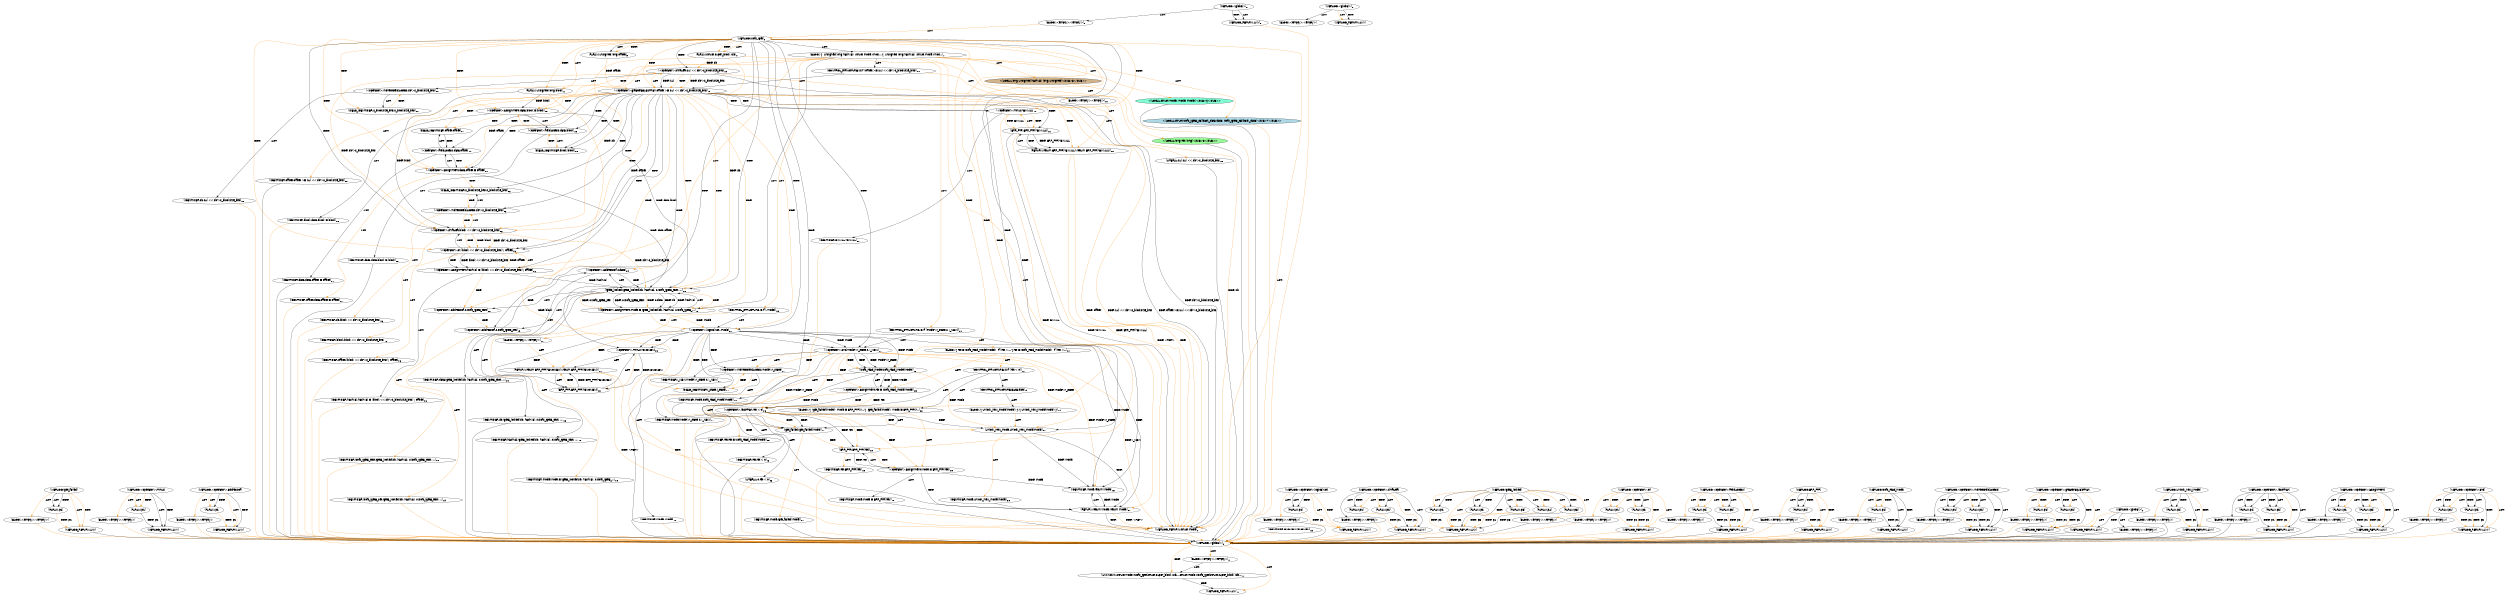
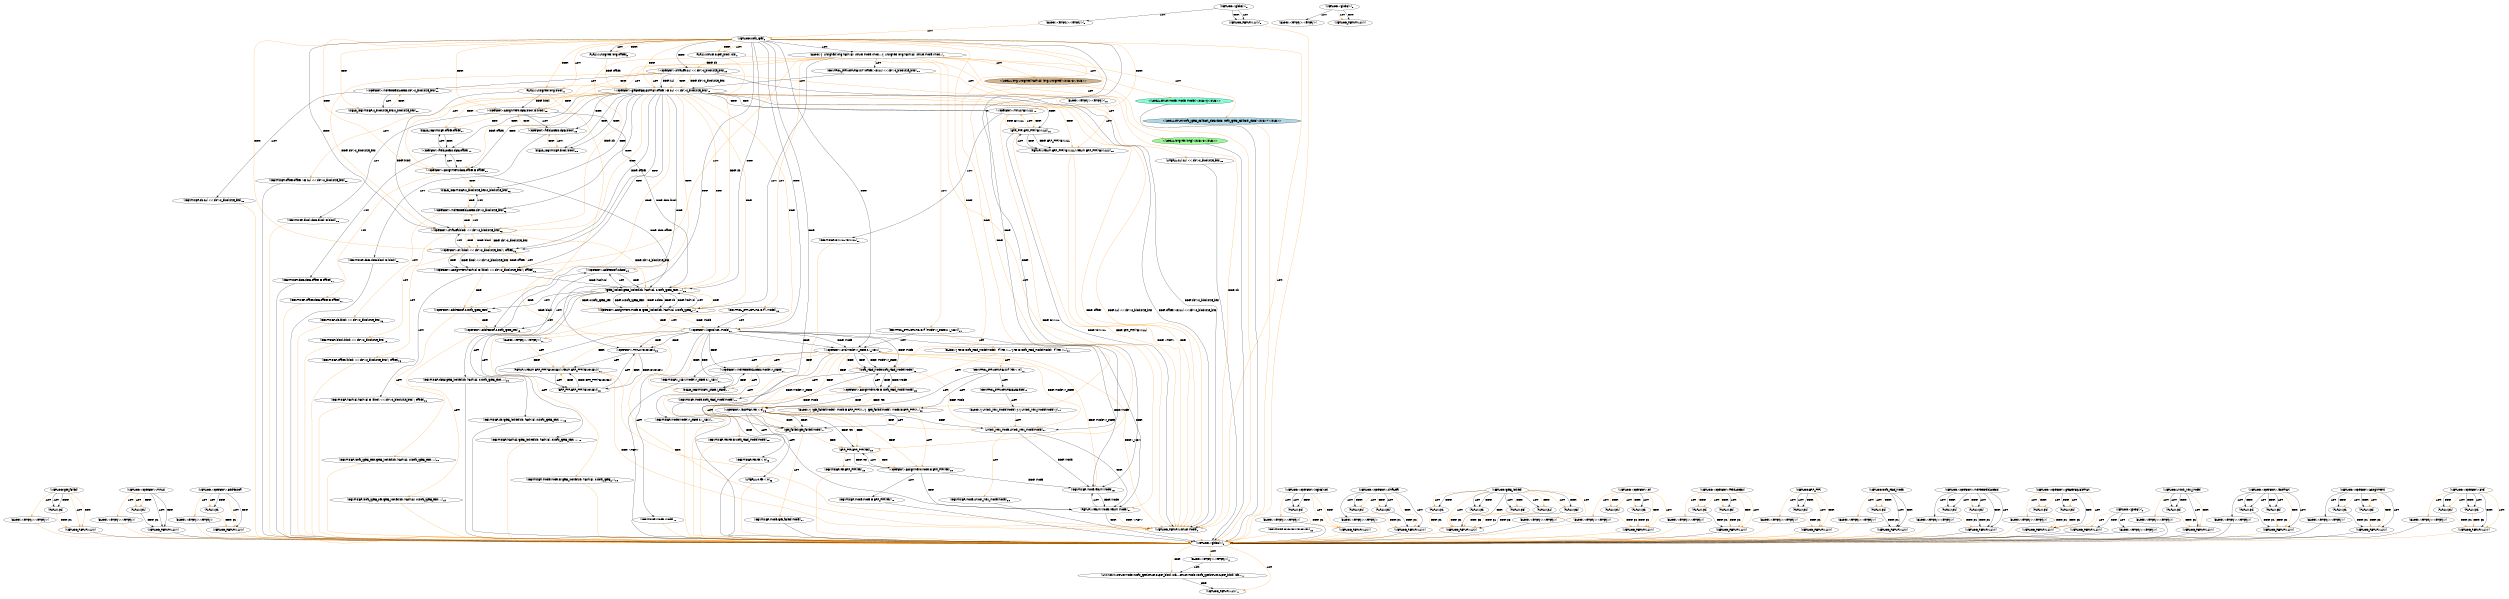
edge "(FIELD_IDENTIFIER,i_state,i_state)" -> "(<operator>.indirectFieldAccess,inode->i_state)": color darkorange -> black
